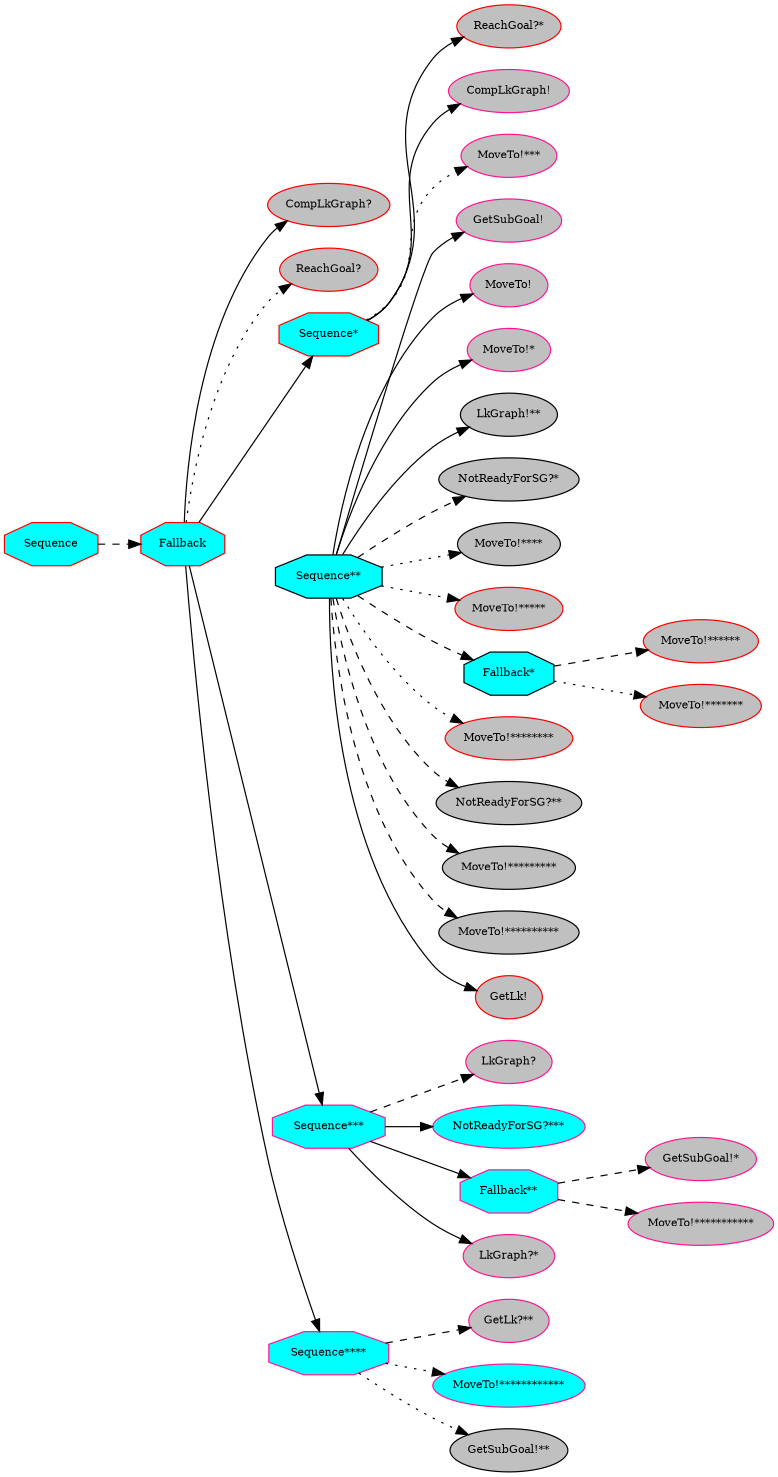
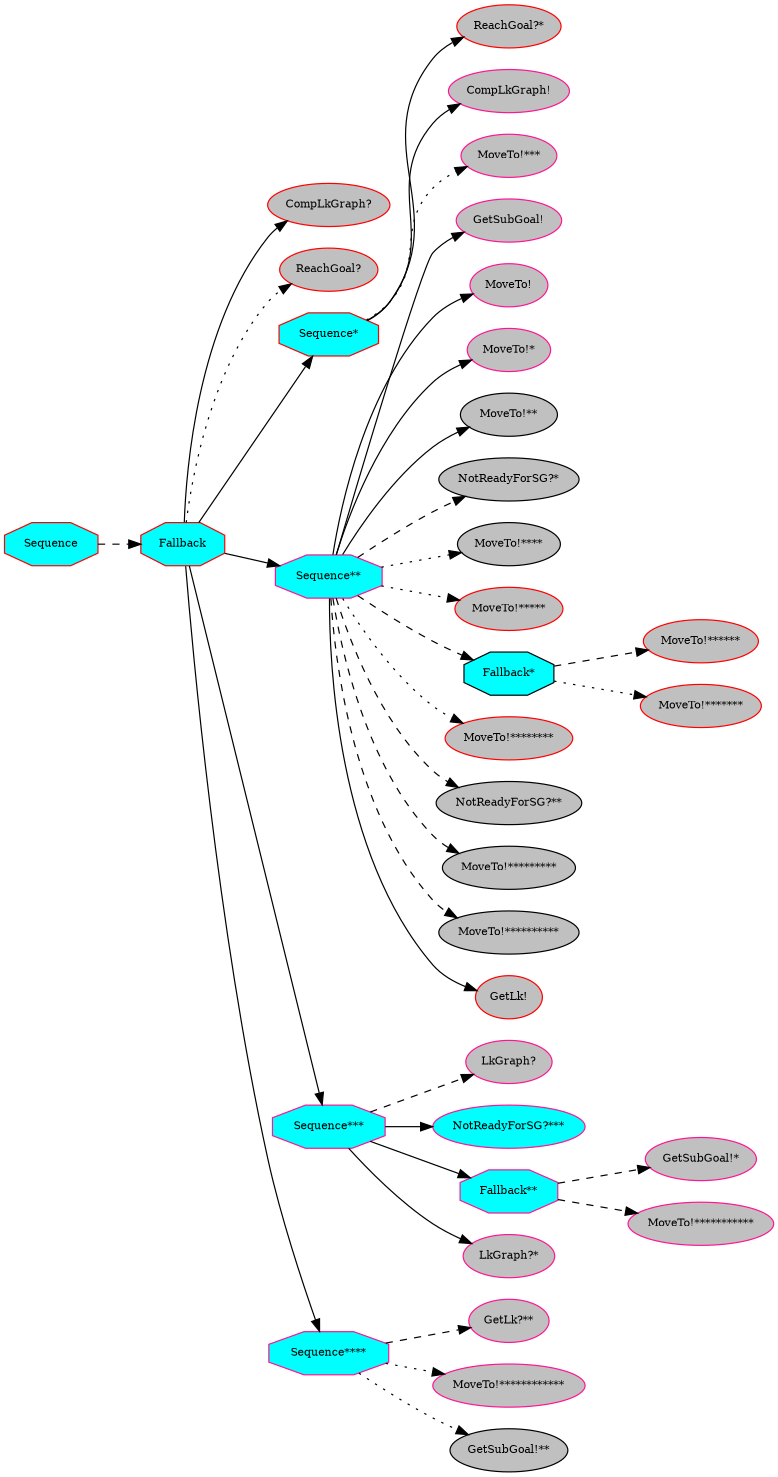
node "LkGraph!**": label "LkGraph!**" -> "MoveTo!**"
edge "Fallback" -> "Sequence**": added
node "Sequence**": color black -> deeppink
node "MoveTo!************": fillcolor cyan -> gray
